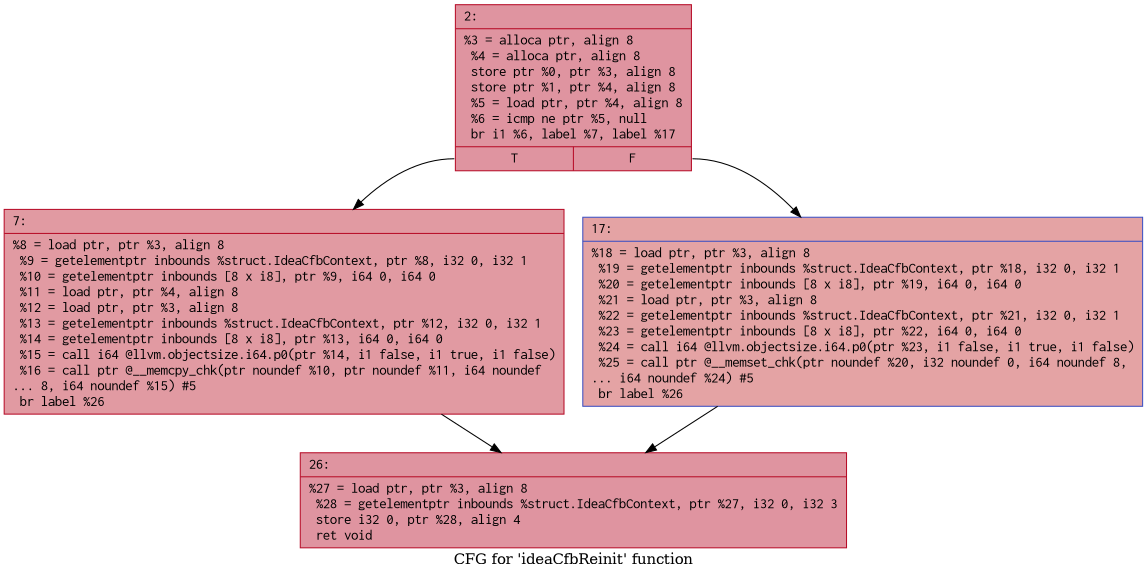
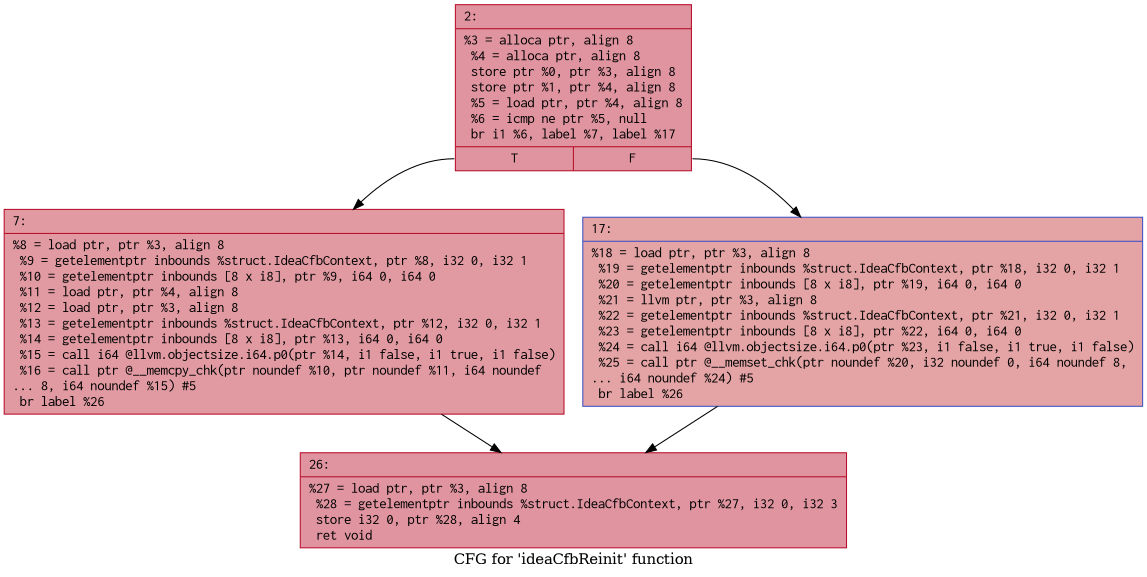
node "17:": text "%21 = load ptr, ptr %3, align 8" -> "%21 = llvm ptr, ptr %3, align 8"
